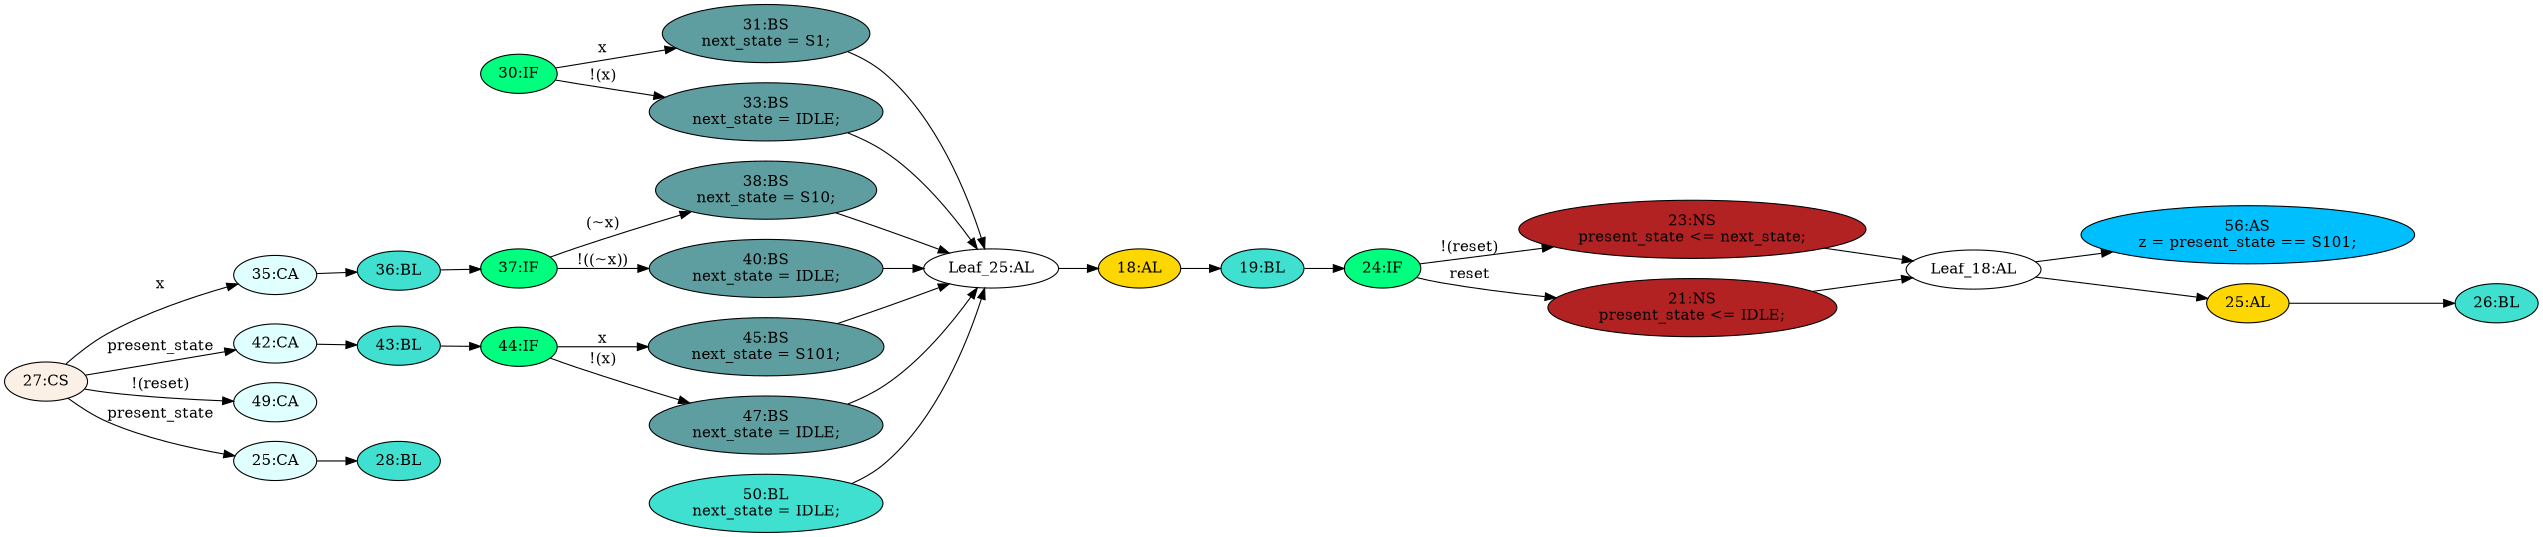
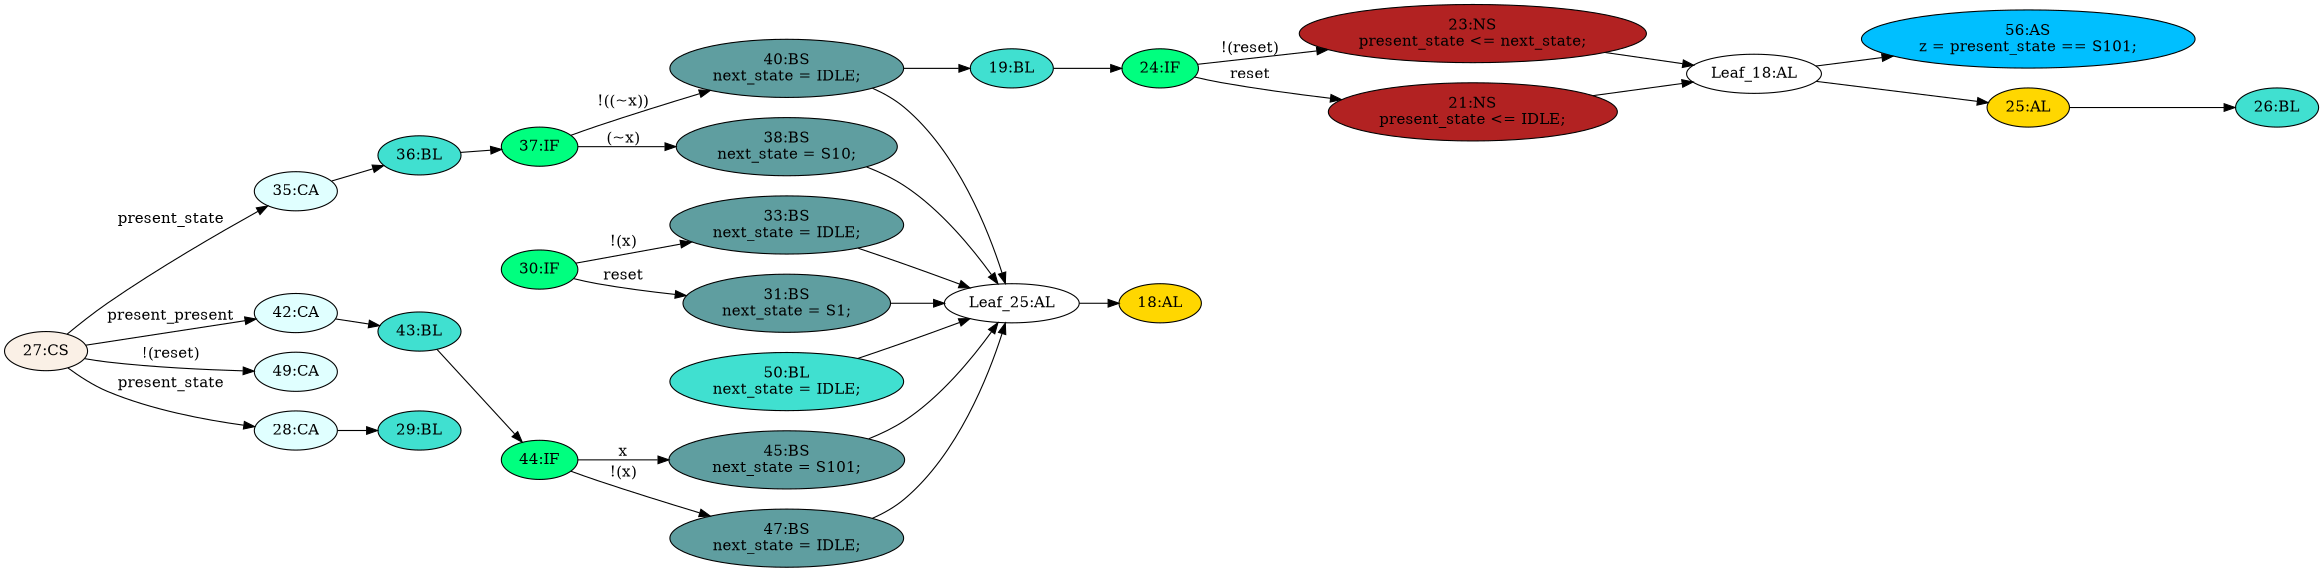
edge "30:IF" -> "31:BS next_state = S1;": label "x" -> "reset"
edge "18:AL" -> "19:BL": now "40:BS next_state = IDLE;" -> "19:BL"
edge "27:CS" -> "35:CA": label "x" -> "present_state"
edge "27:CS" -> "42:CA": label "present_state" -> "present_present"
node "25:CA": label "25:CA" -> "28:CA"
node "28:BL": label "28:BL" -> "29:BL"
